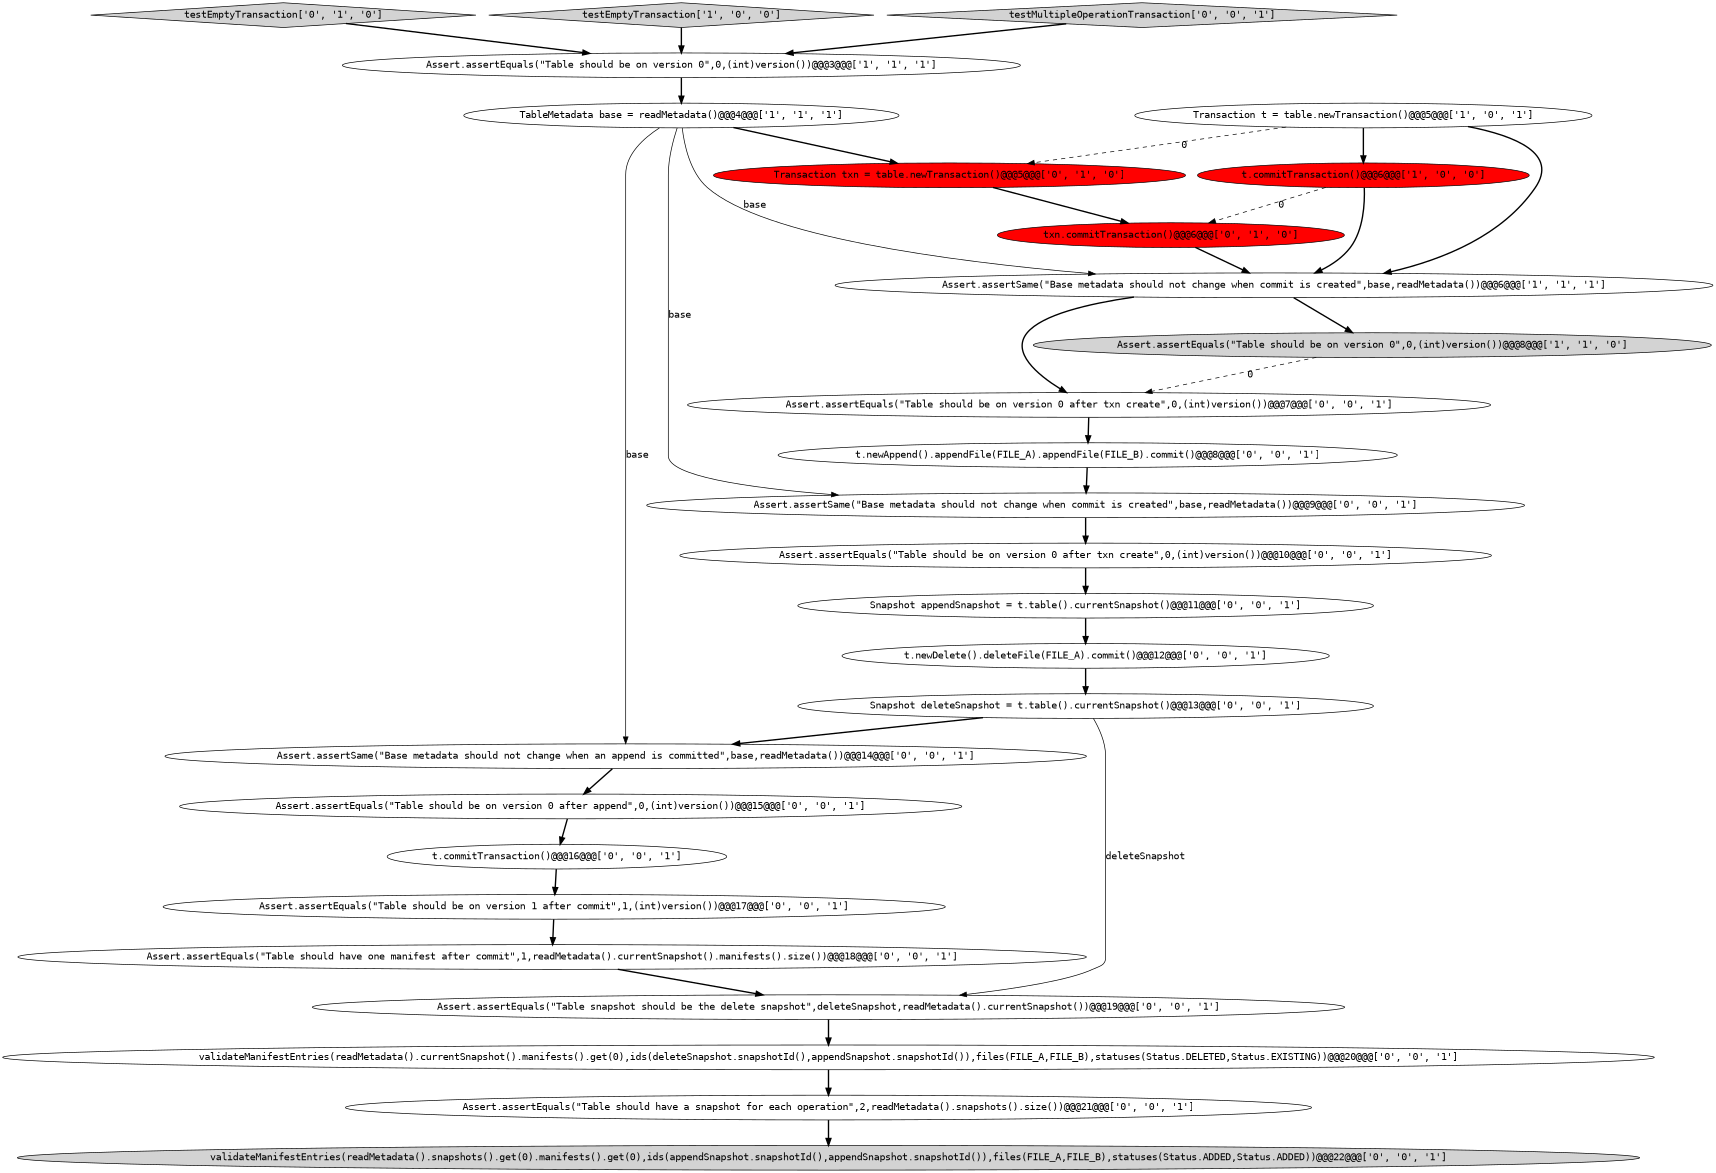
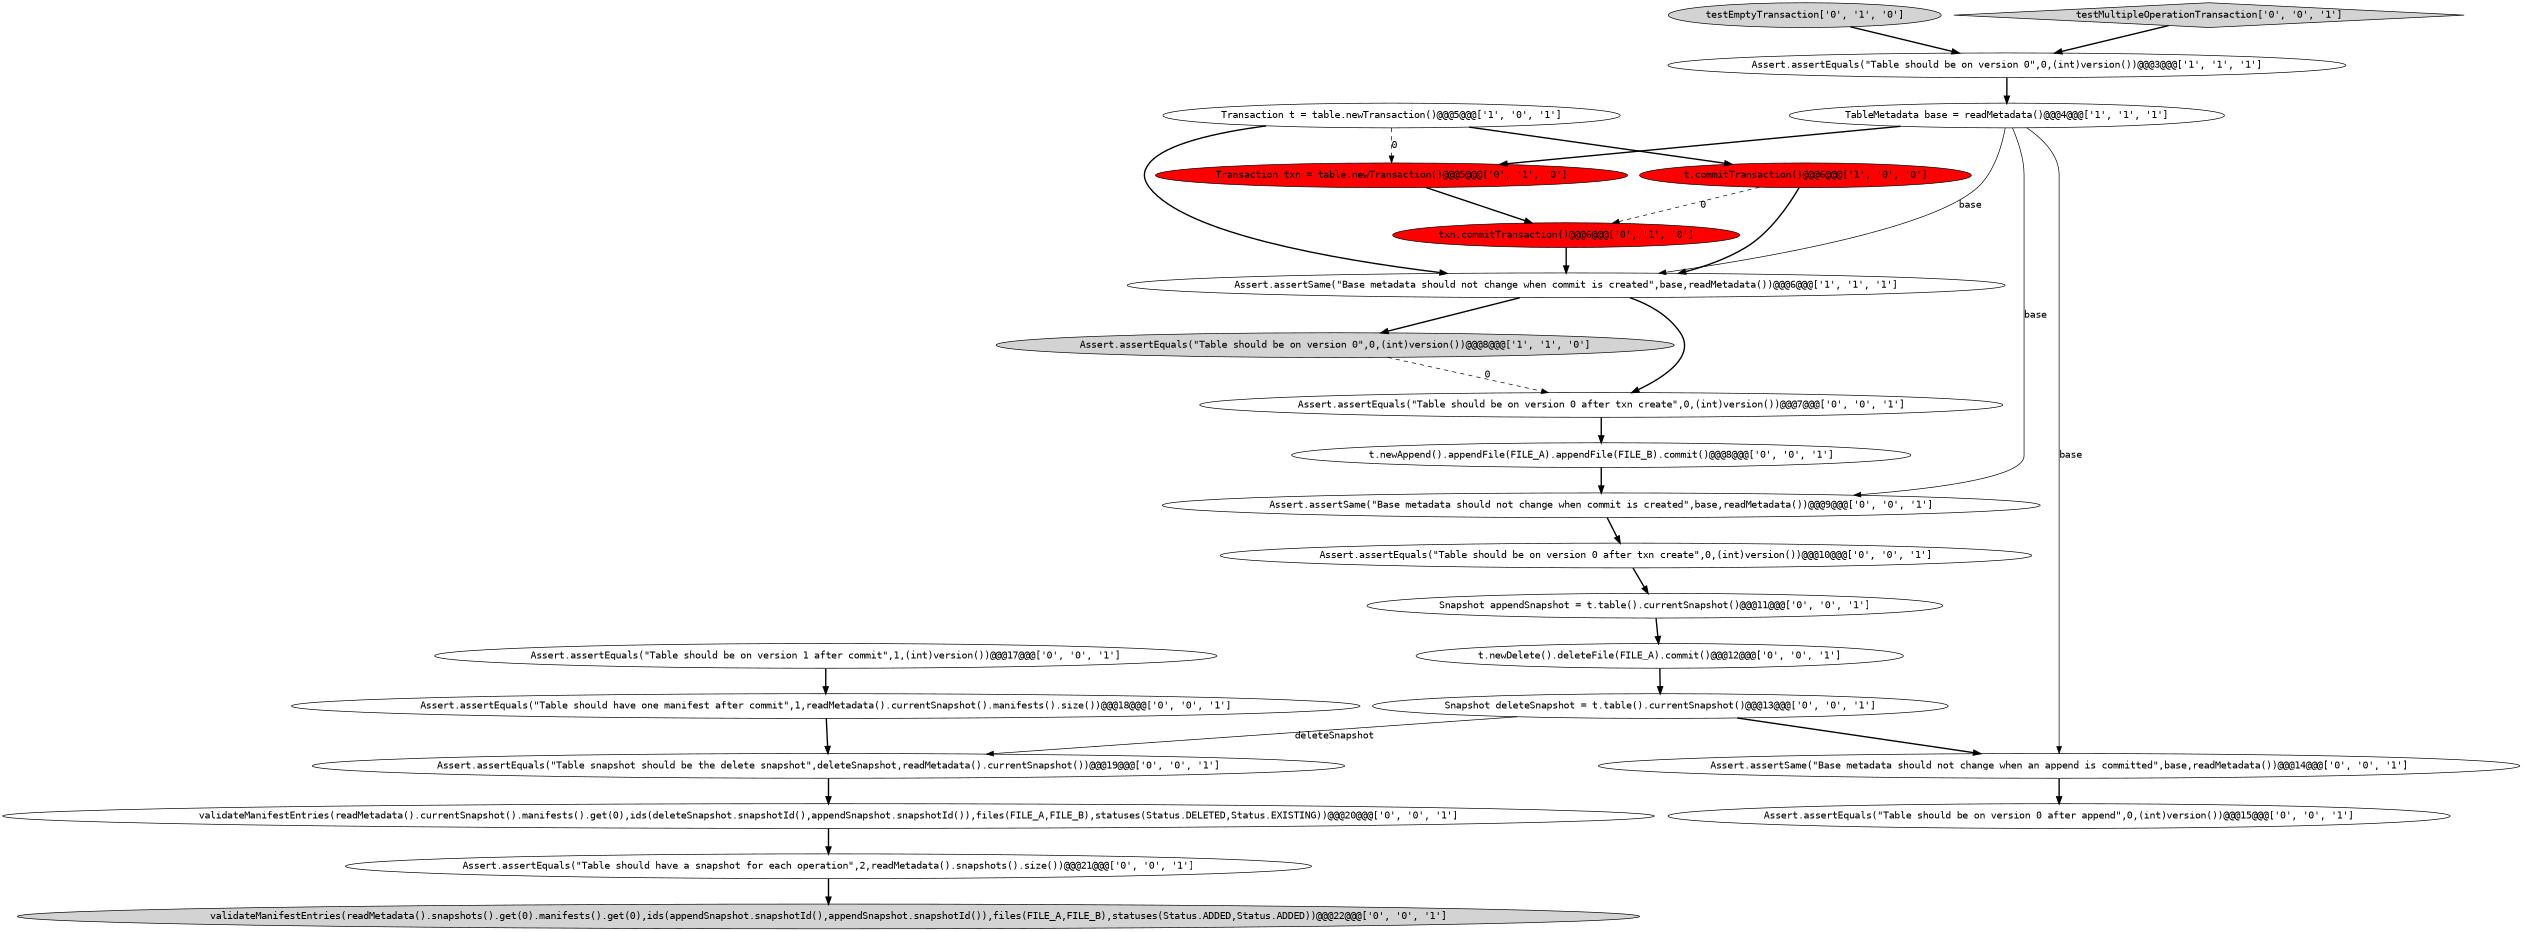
node "testEmptyTransaction['0', '1', '0']": shape diamond -> ellipse
node "testEmptyTransaction['1', '0', '0']": removed
node "t.commitTransaction()@@@16@@@['0', '0', '1']": removed
